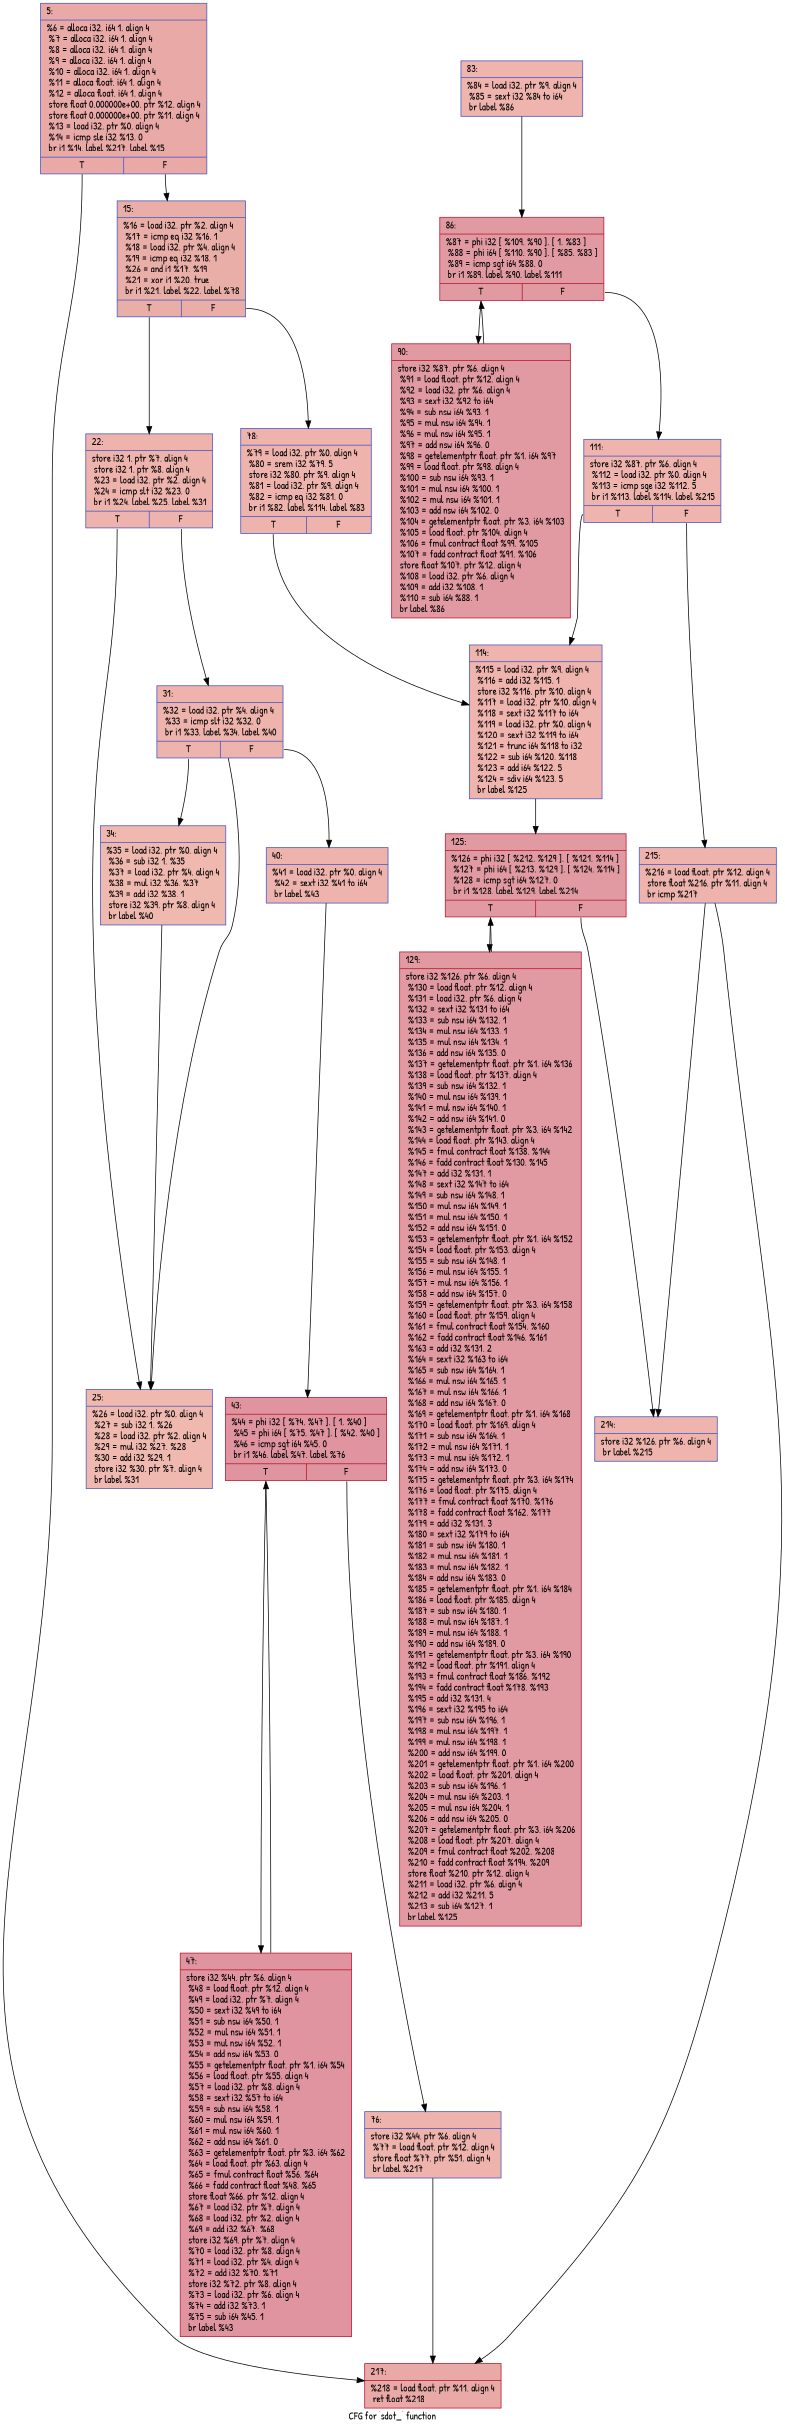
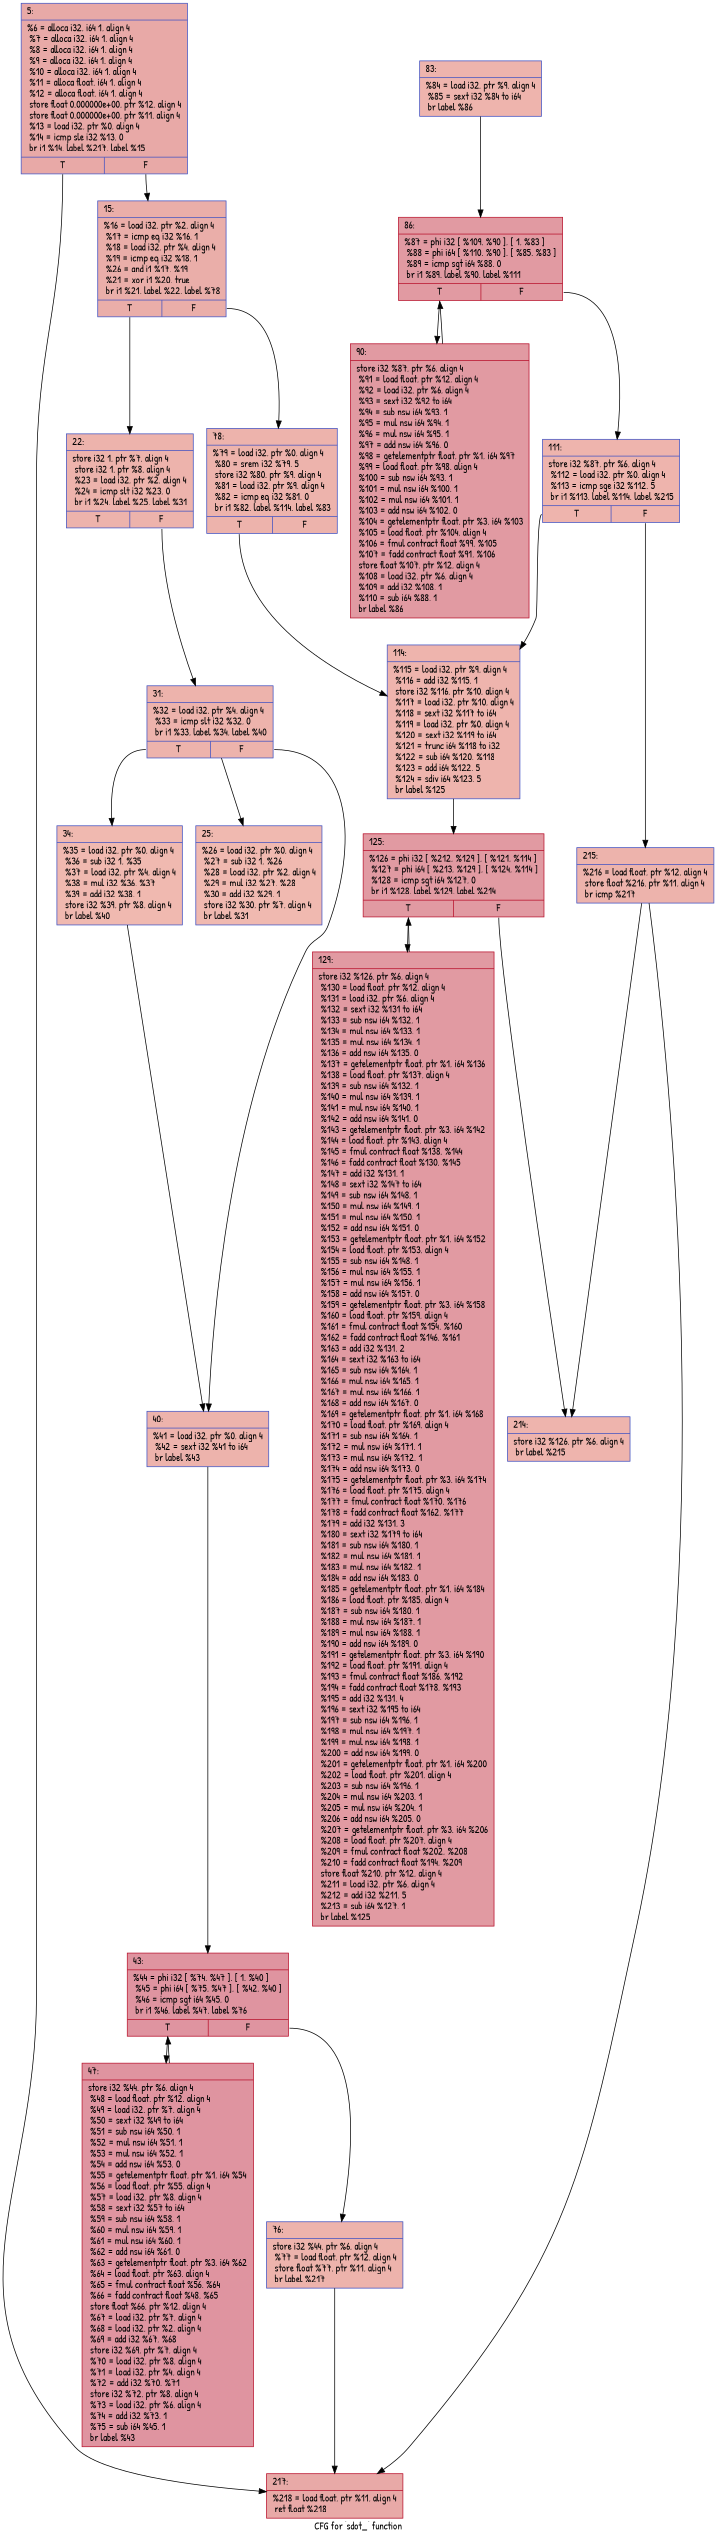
edge "22:" -> "25:": removed
edge "34:" -> "25:": now "34:" -> "40:"
node "76:": text "store float %77, ptr %51, align 4" -> "store float %77, ptr %11, align 4"
